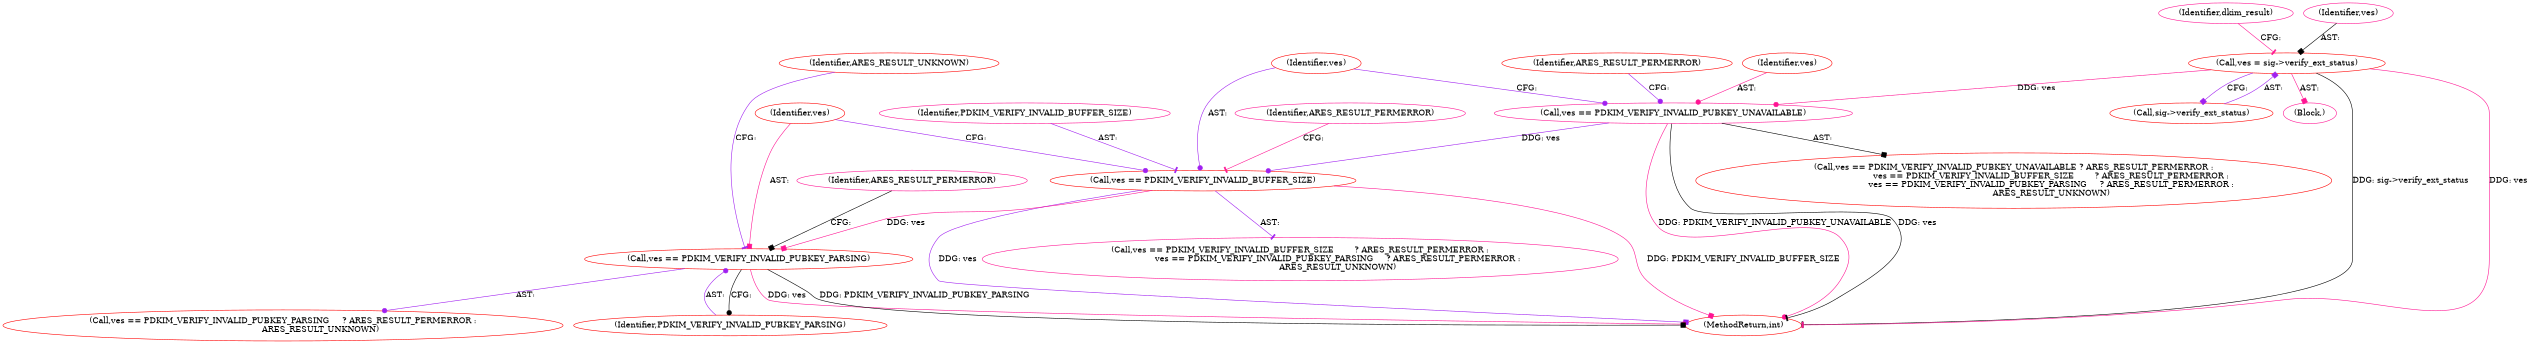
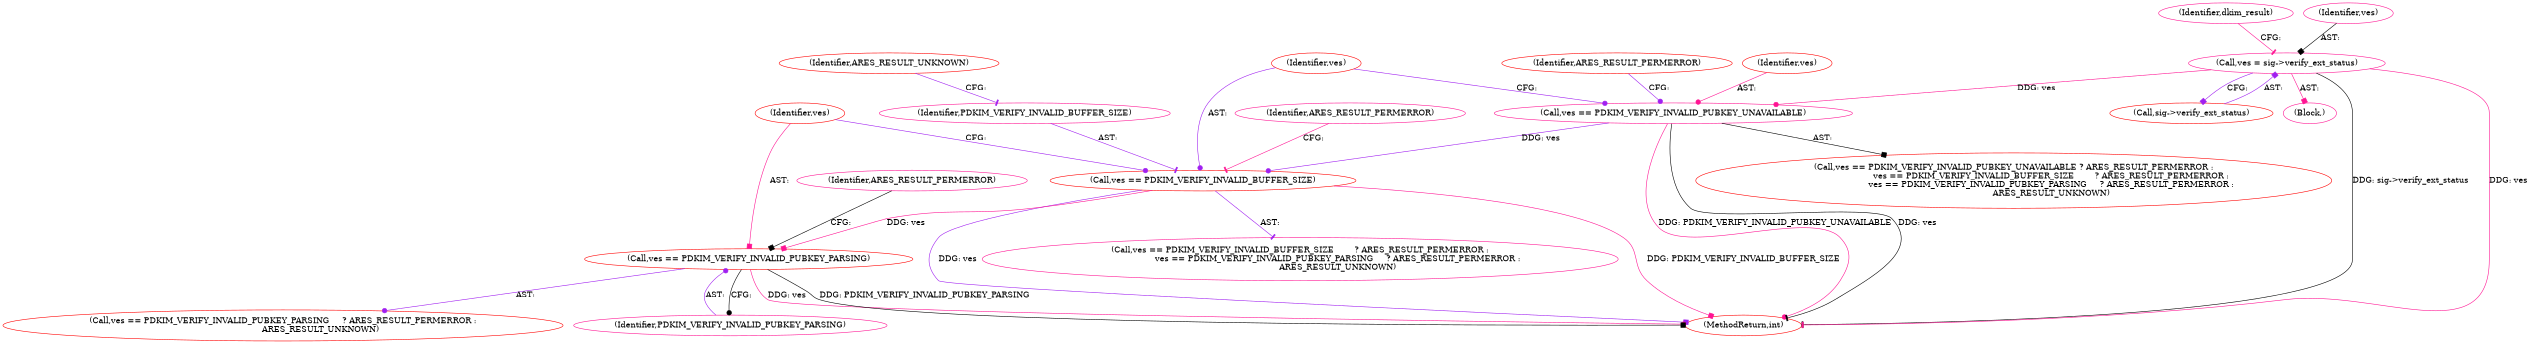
node "(Call,ves = sig->verify_ext_status)": color red -> deeppink
edge "(Identifier,ARES_RESULT_UNKNOWN)" -> "(Call,ves == PDKIM_VERIFY_INVALID_PUBKEY_PARSING)": now "(Identifier,ARES_RESULT_UNKNOWN)" -> "(Identifier,PDKIM_VERIFY_INVALID_BUFFER_SIZE)"
node "(Identifier,PDKIM_VERIFY_INVALID_PUBKEY_PARSING)": color red -> deeppink
